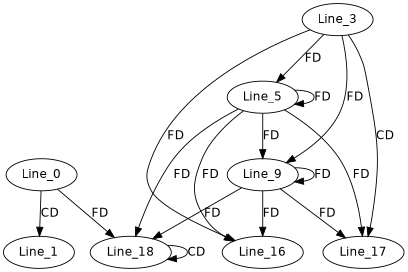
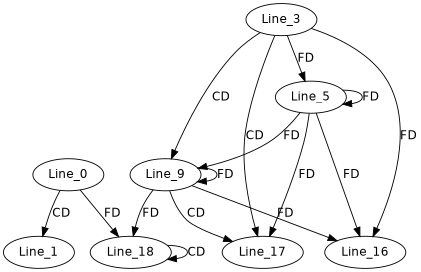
edge "Line_3" -> "Line_9": label "FD" -> "CD"
edge "Line_5" -> "Line_18": removed, label "FD"
edge "Line_9" -> "Line_17": label "FD" -> "CD"
